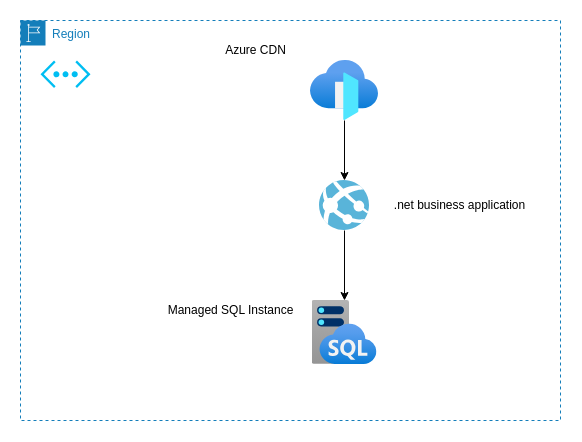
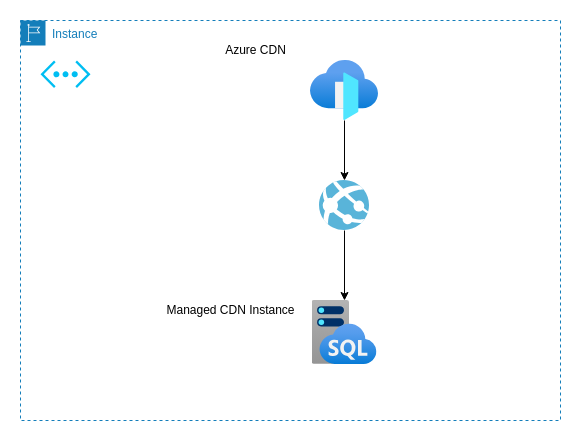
node "Region": label "Region" -> "Instance"
node ".net business application": removed
node "Managed SQL Instance": label "Managed SQL Instance" -> "Managed CDN Instance"
